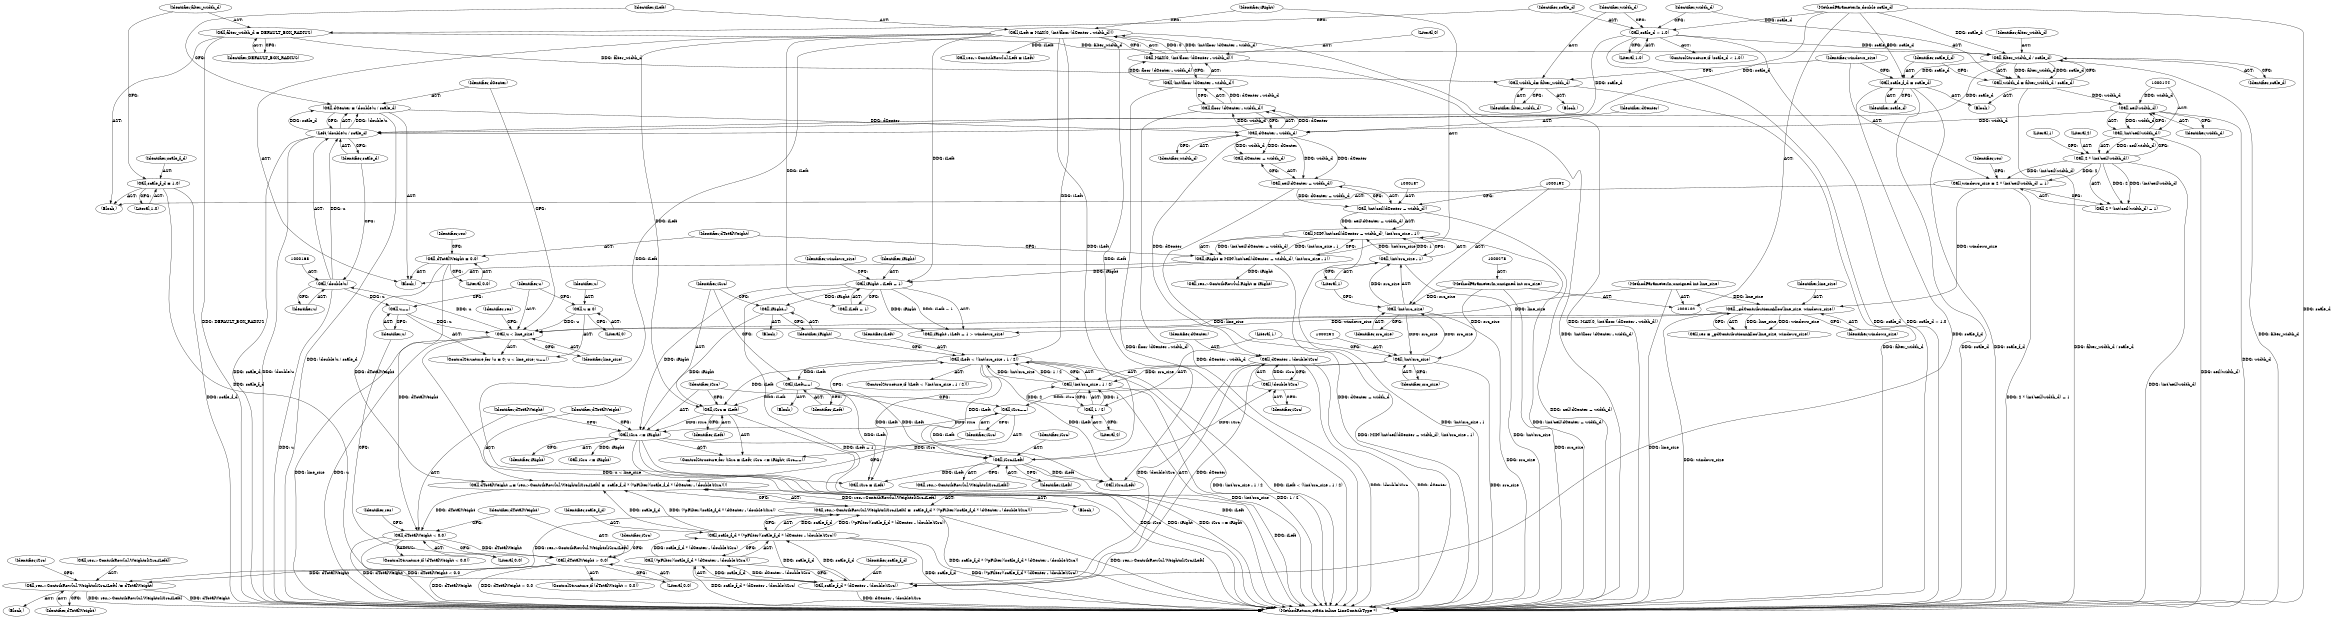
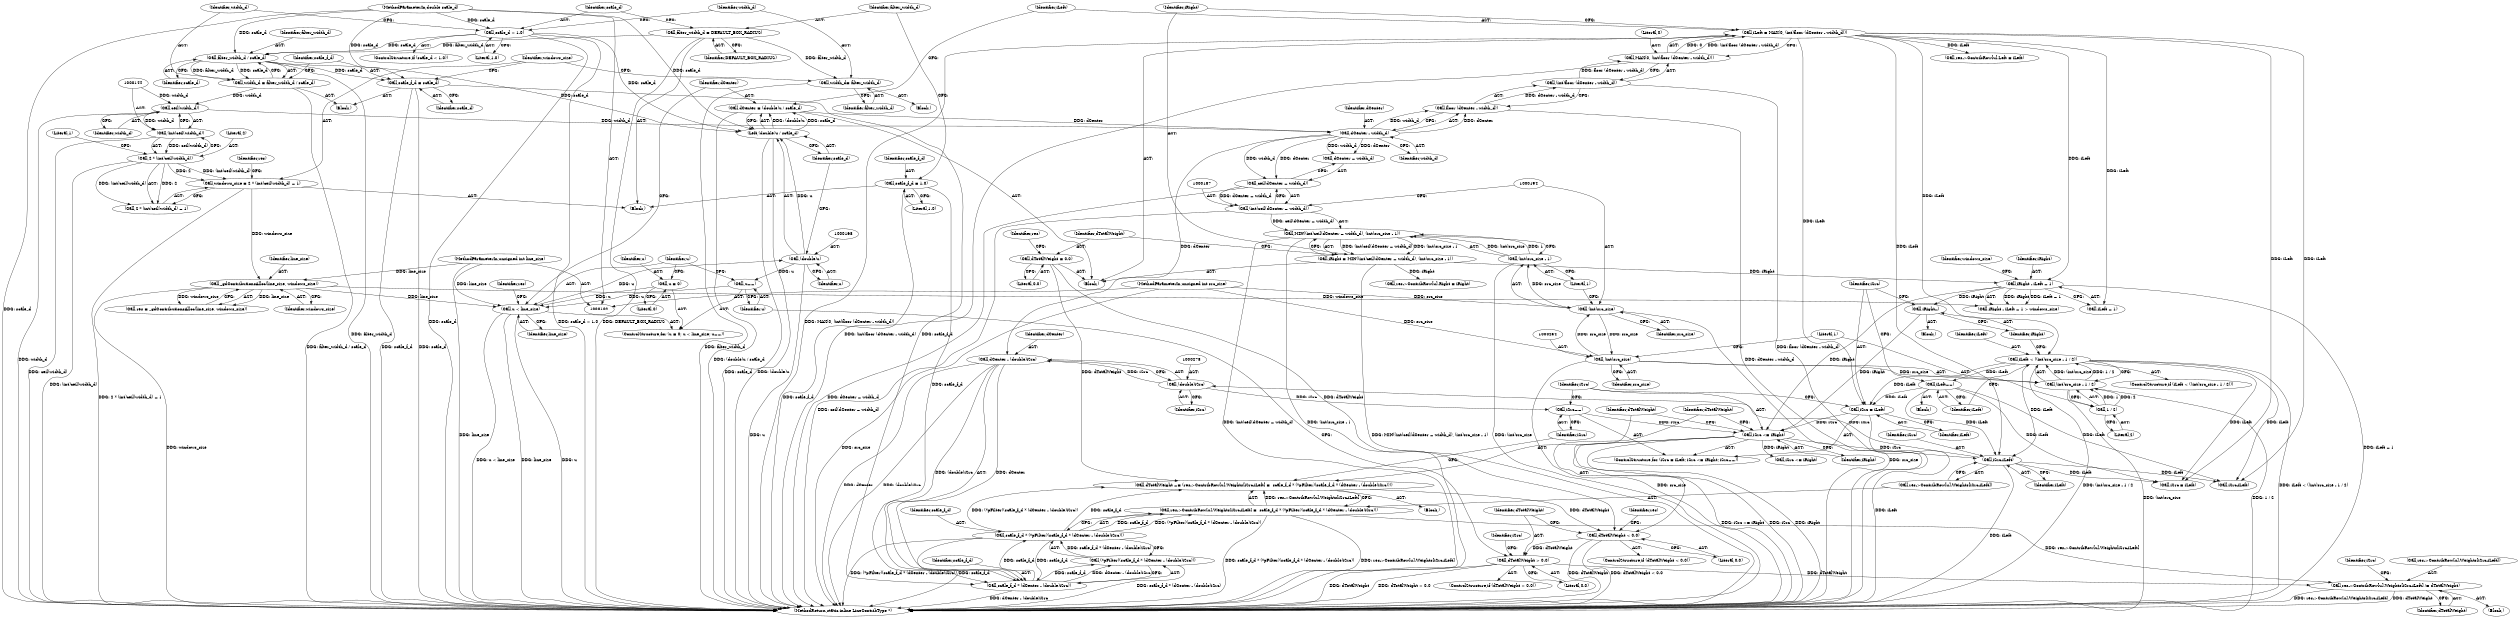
edge "1000278" -> "(MethodParameterIn,unsigned int src_size)": now "1000278" -> "(Call,(double)iSrc)"
edge "(Call,dTotalWeight < 0.0)" -> "(ControlStructure,if (dTotalWeight < 0.0))": label "RADIUS: " -> "AST: "
